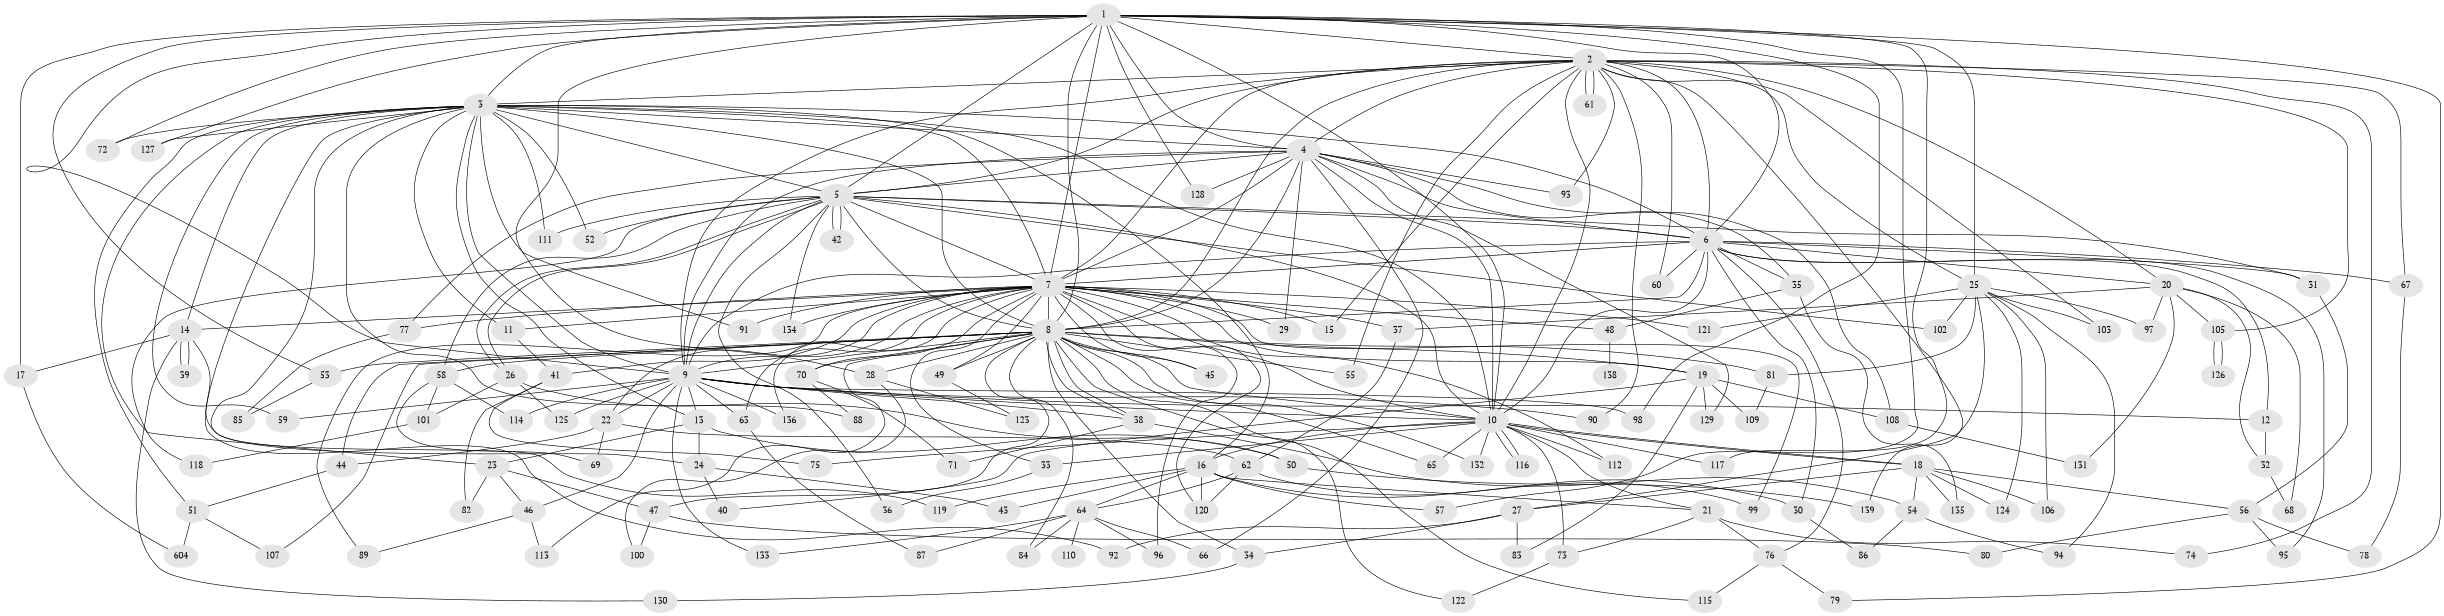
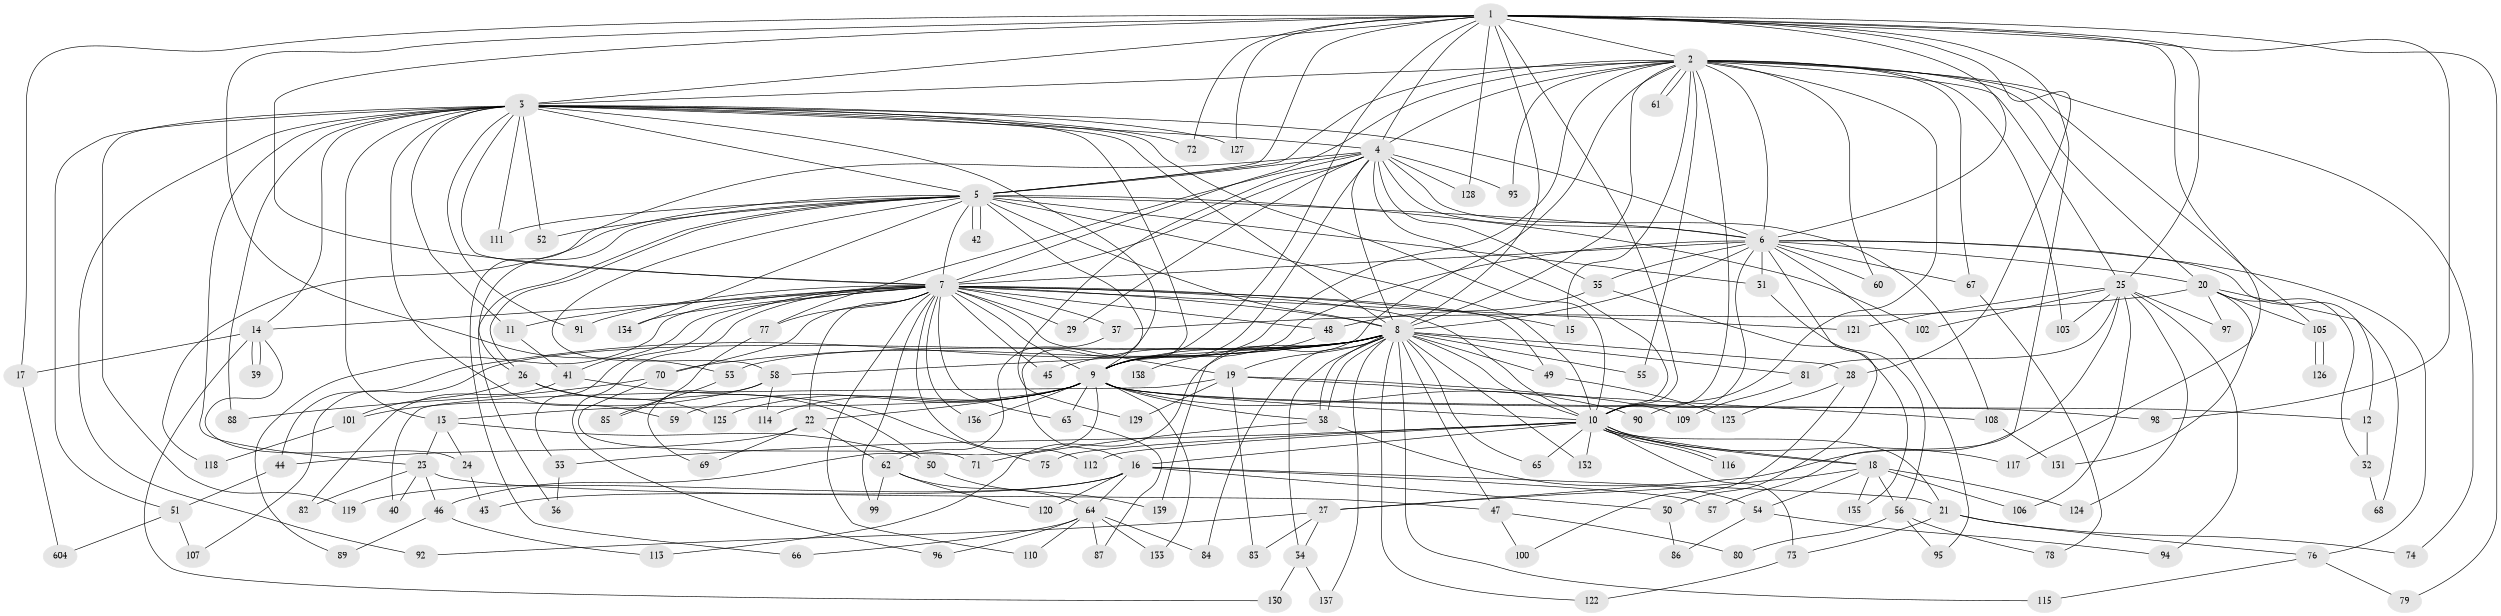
edge "7" -- "120": now "7" -- "110"
edge "24" -- "40": now "23" -- "40"
node "137": added
